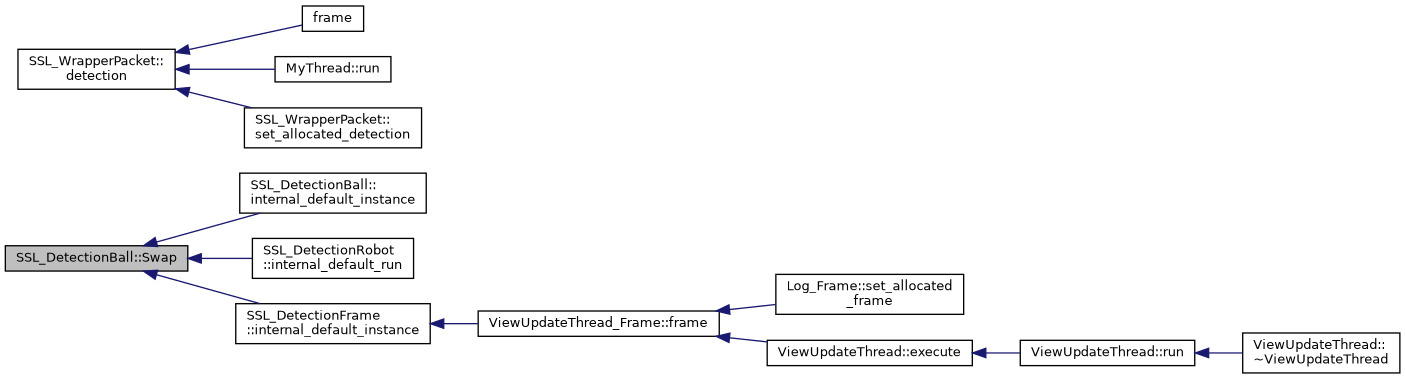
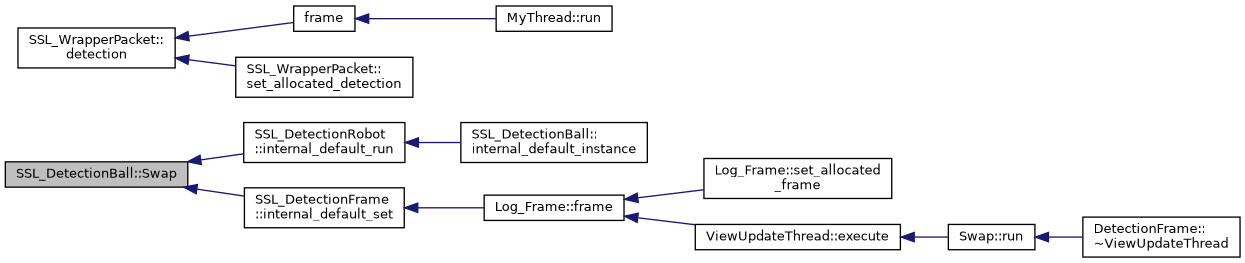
edge "MyThread::run" -> "SSL_WrapperPacket:: detection": now "MyThread::run" -> "frame"
edge "SSL_DetectionBall:: internal_default_instance" -> "SSL_DetectionBall::Swap": now "SSL_DetectionBall:: internal_default_instance" -> "SSL_DetectionRobot ::internal_default_run"
node "SSL_DetectionFrame ::internal_default_instance": label "SSL_DetectionFrame ::internal_default_instance" -> "SSL_DetectionFrame ::internal_default_set"
node "ViewUpdateThread_Frame::frame": label "ViewUpdateThread_Frame::frame" -> "Log_Frame::frame"
node "ViewUpdateThread::run": label "ViewUpdateThread::run" -> "Swap::run"
node "ViewUpdateThread:: ~ViewUpdateThread": label "ViewUpdateThread:: ~ViewUpdateThread" -> "DetectionFrame:: ~ViewUpdateThread"
